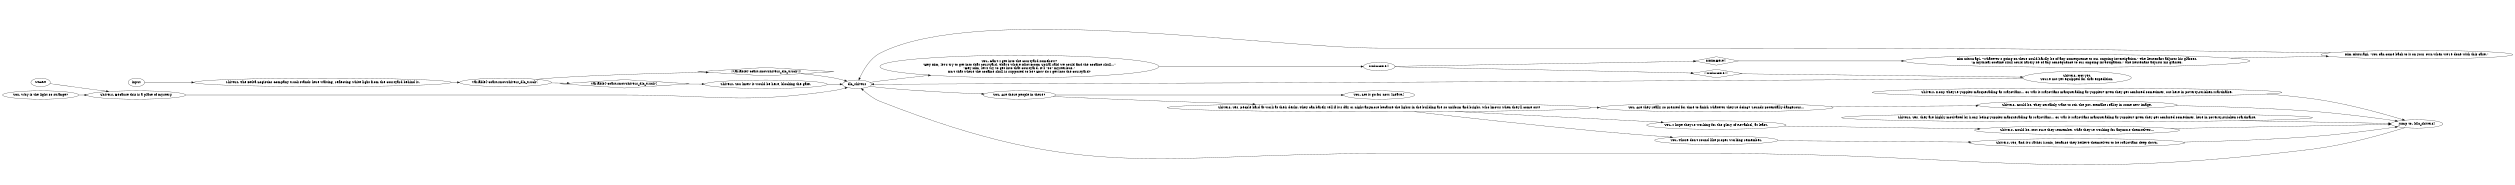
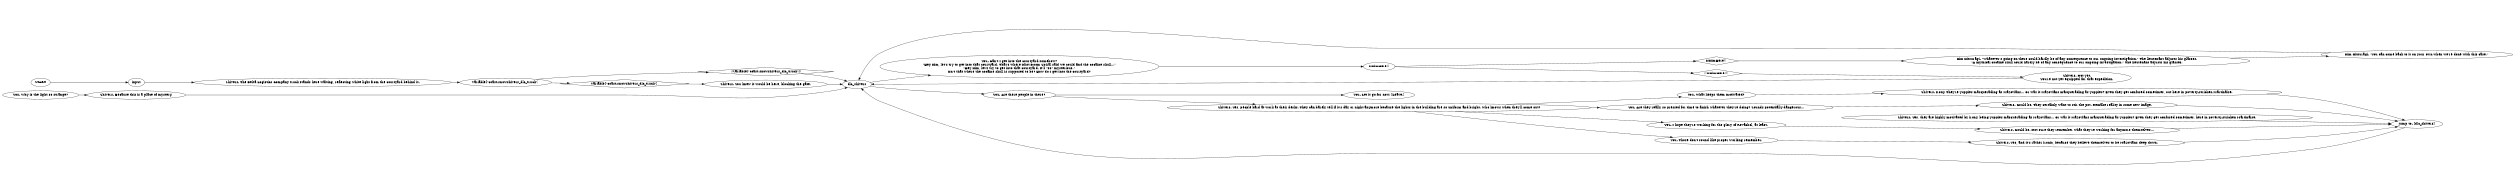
edge "START" -> "Shivers: Because this is a place of mystery.": now "START" -> "input"
node "You: What keeps them motivated?": added
